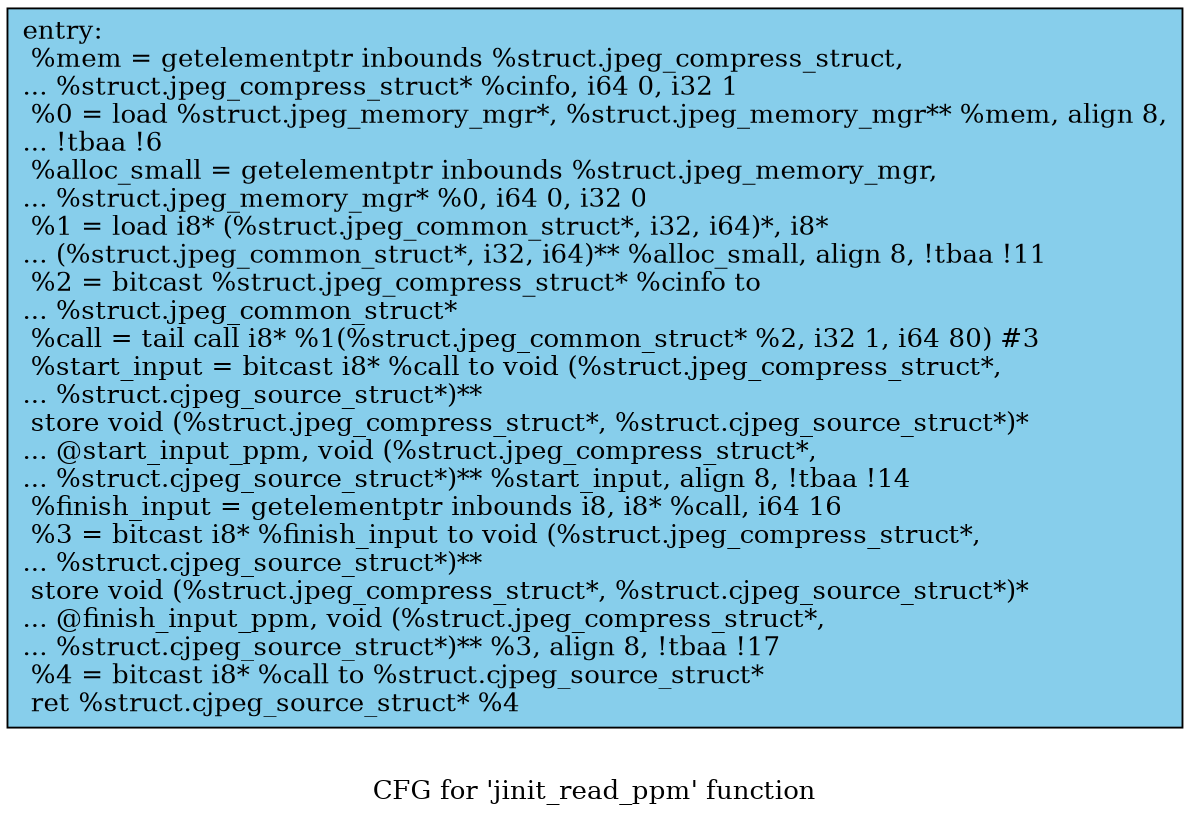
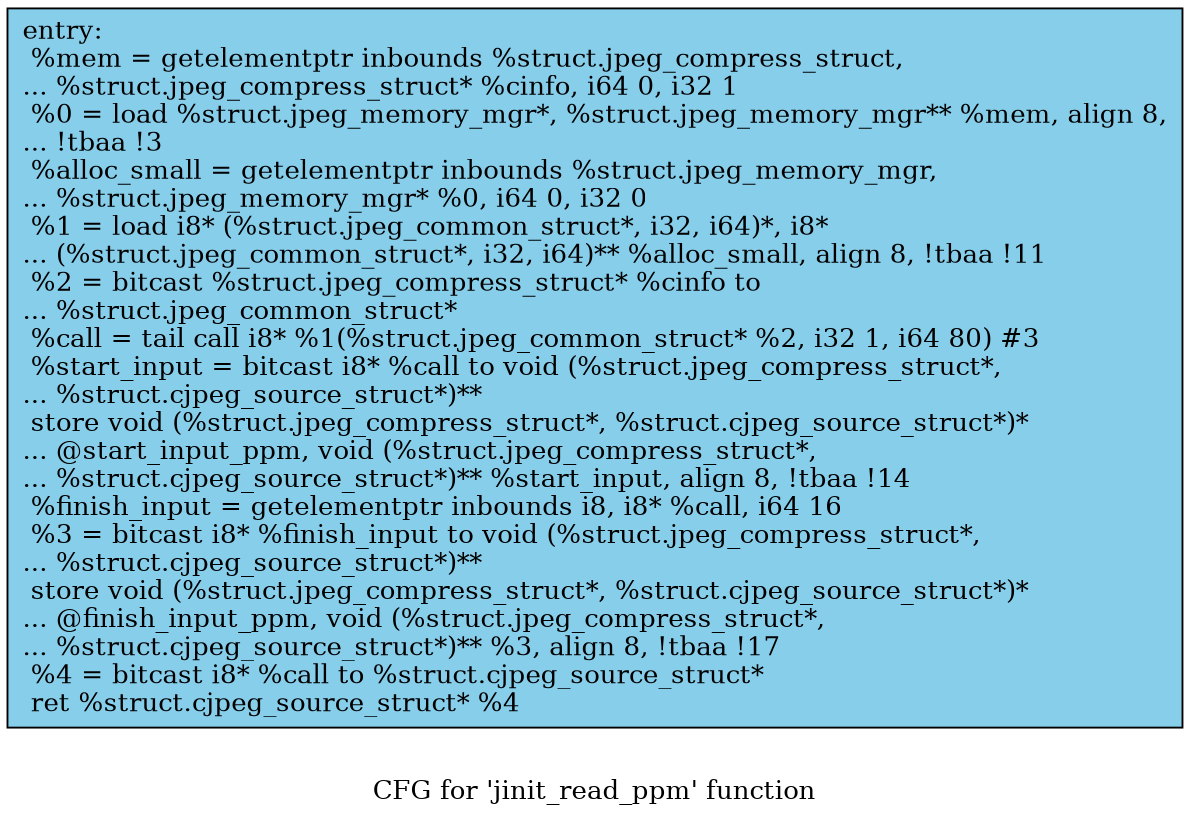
node "entry:": text "... !tbaa !6" -> "... !tbaa !3"
